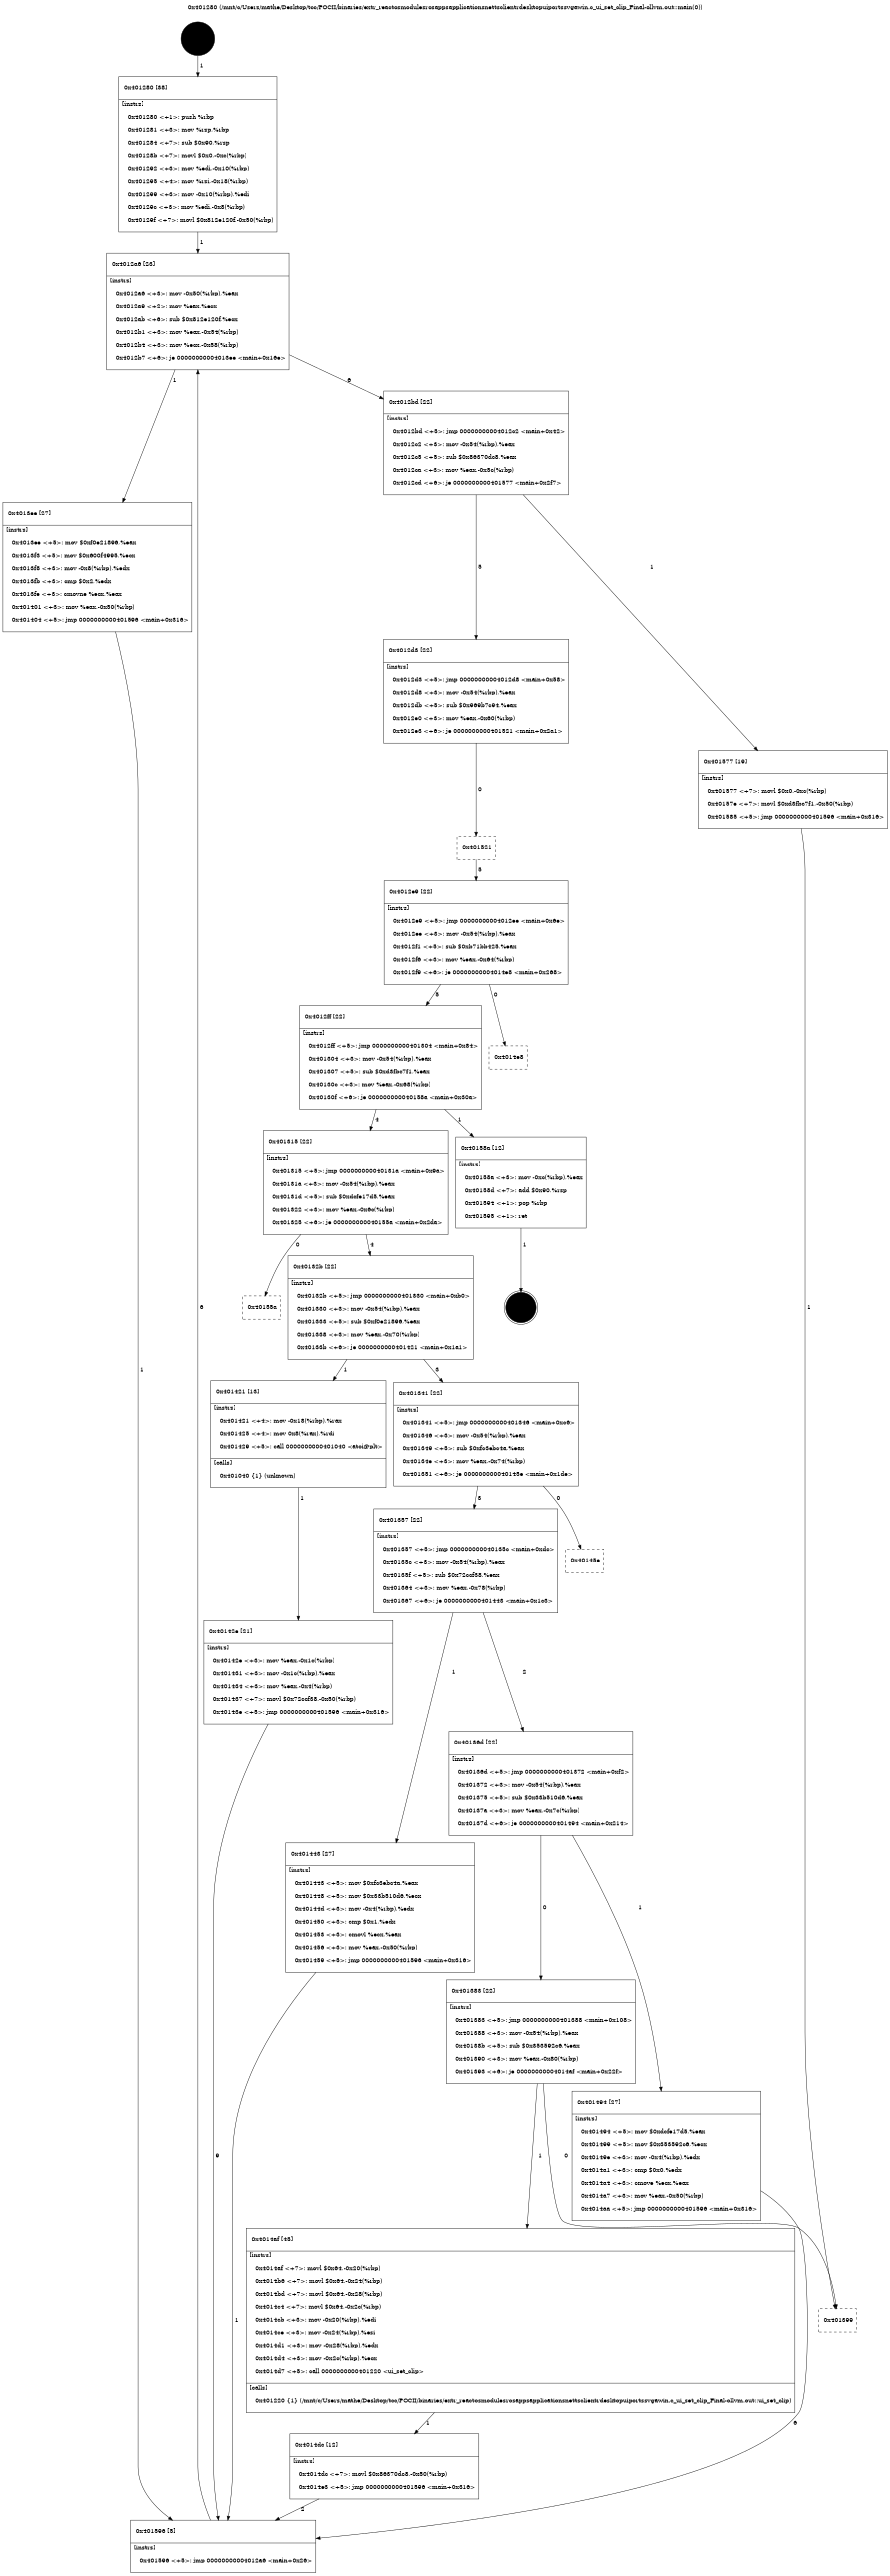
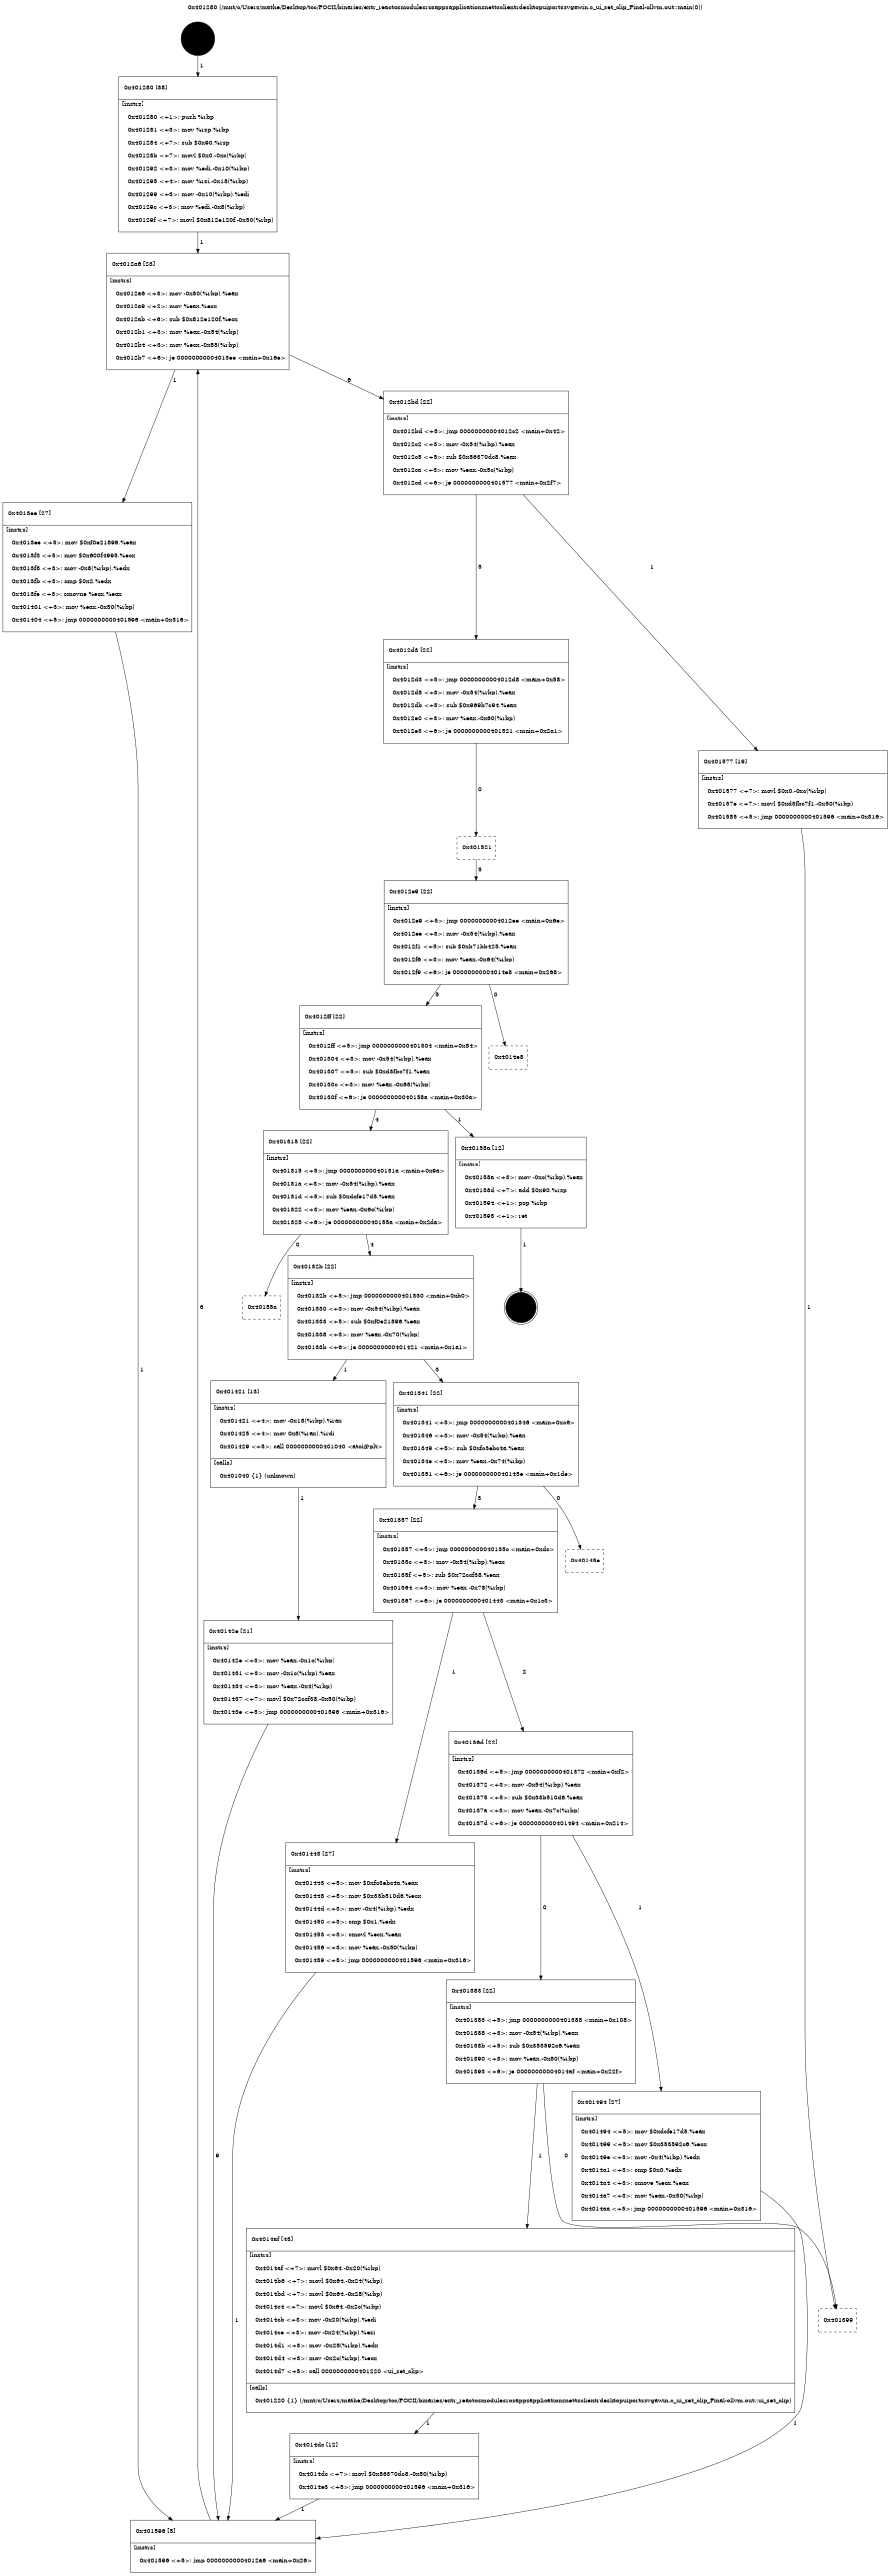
edge "0x401494 [27]" -> "0x401596 [5]": label " 6" -> " 1"
edge "0x4014dc [12]" -> "0x401596 [5]": label " 2" -> " 1"
